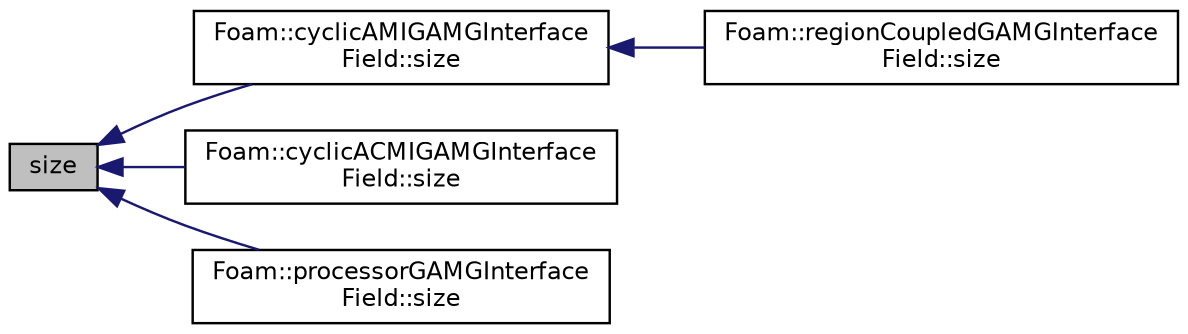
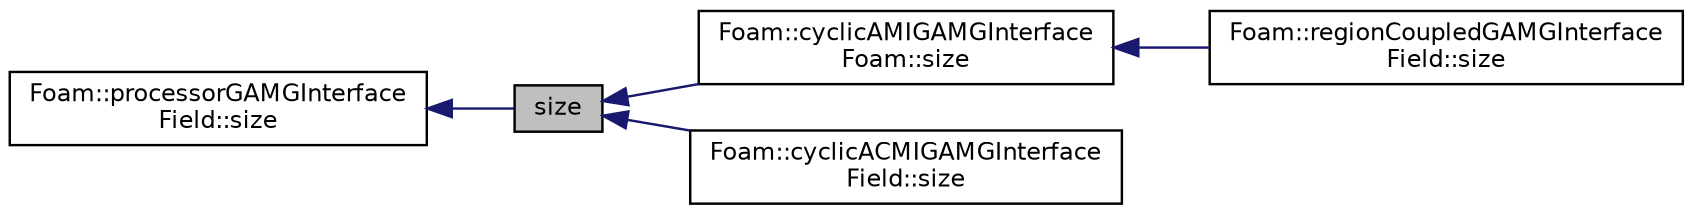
node "Foam::cyclicAMIGAMGInterface Field::size": label "Foam::cyclicAMIGAMGInterface Field::size" -> "Foam::cyclicAMIGAMGInterface Foam::size"
edge "Foam::processorGAMGInterface Field::size" -> "size": reversed
